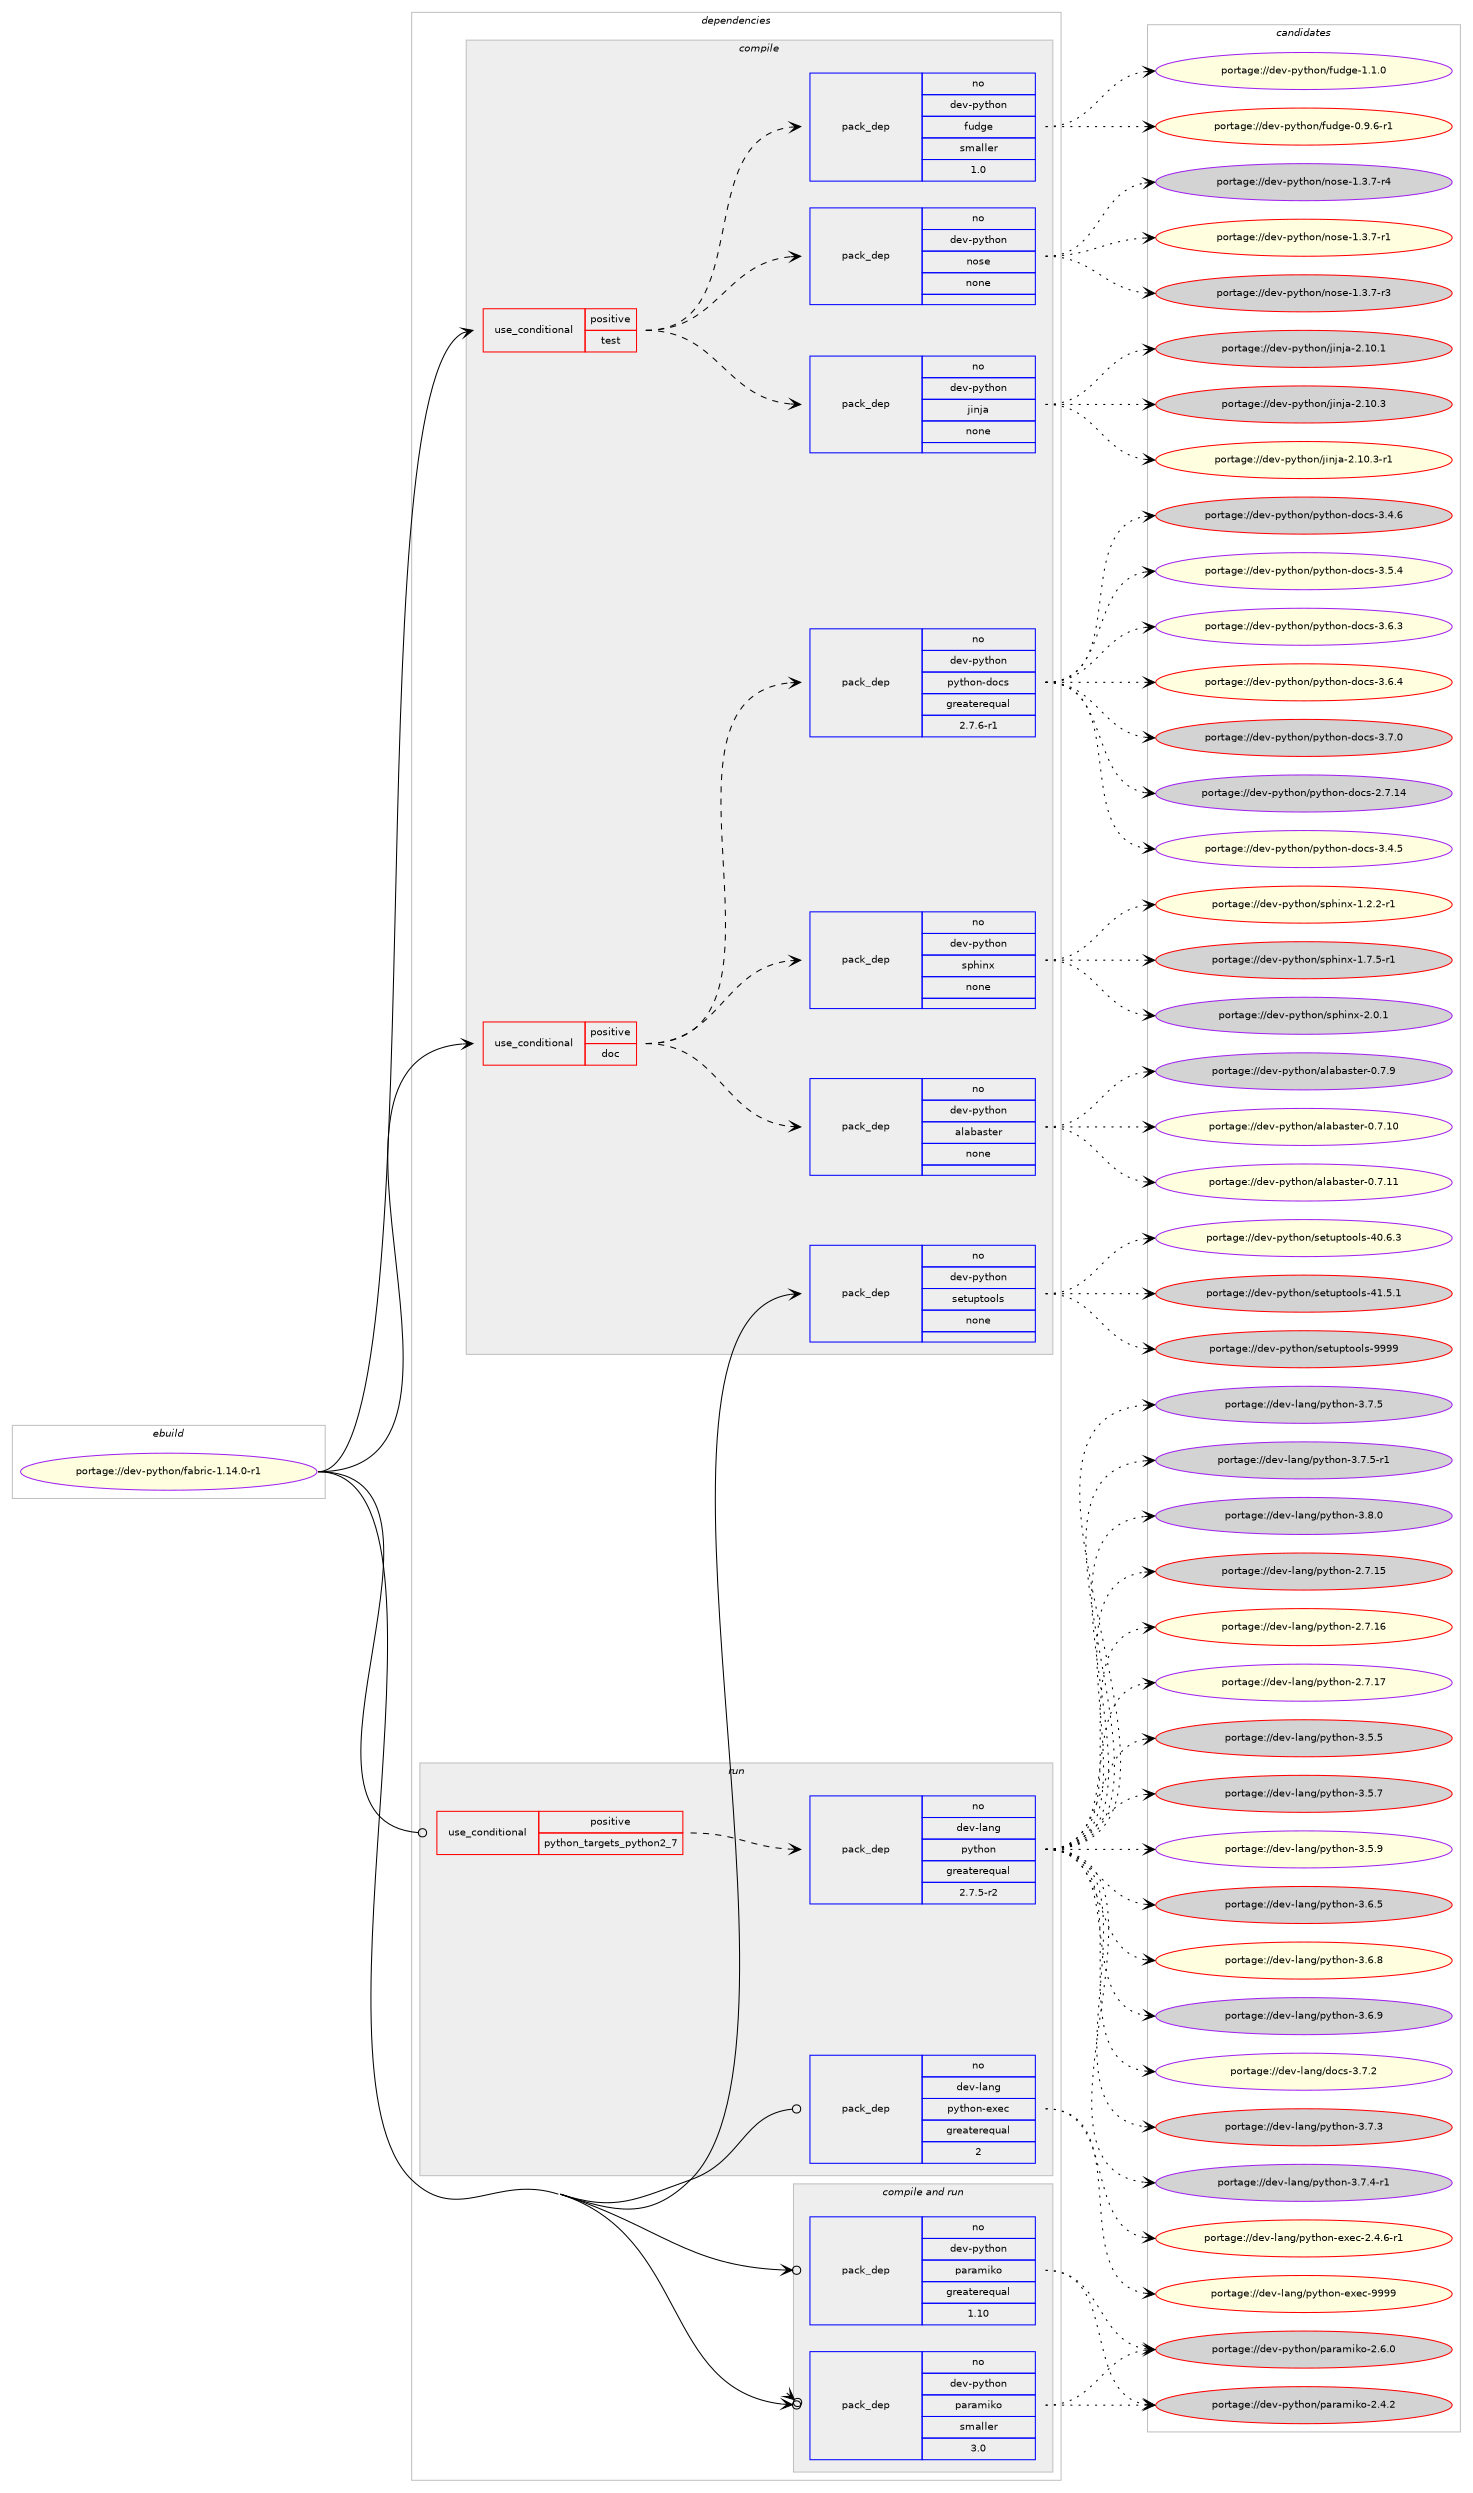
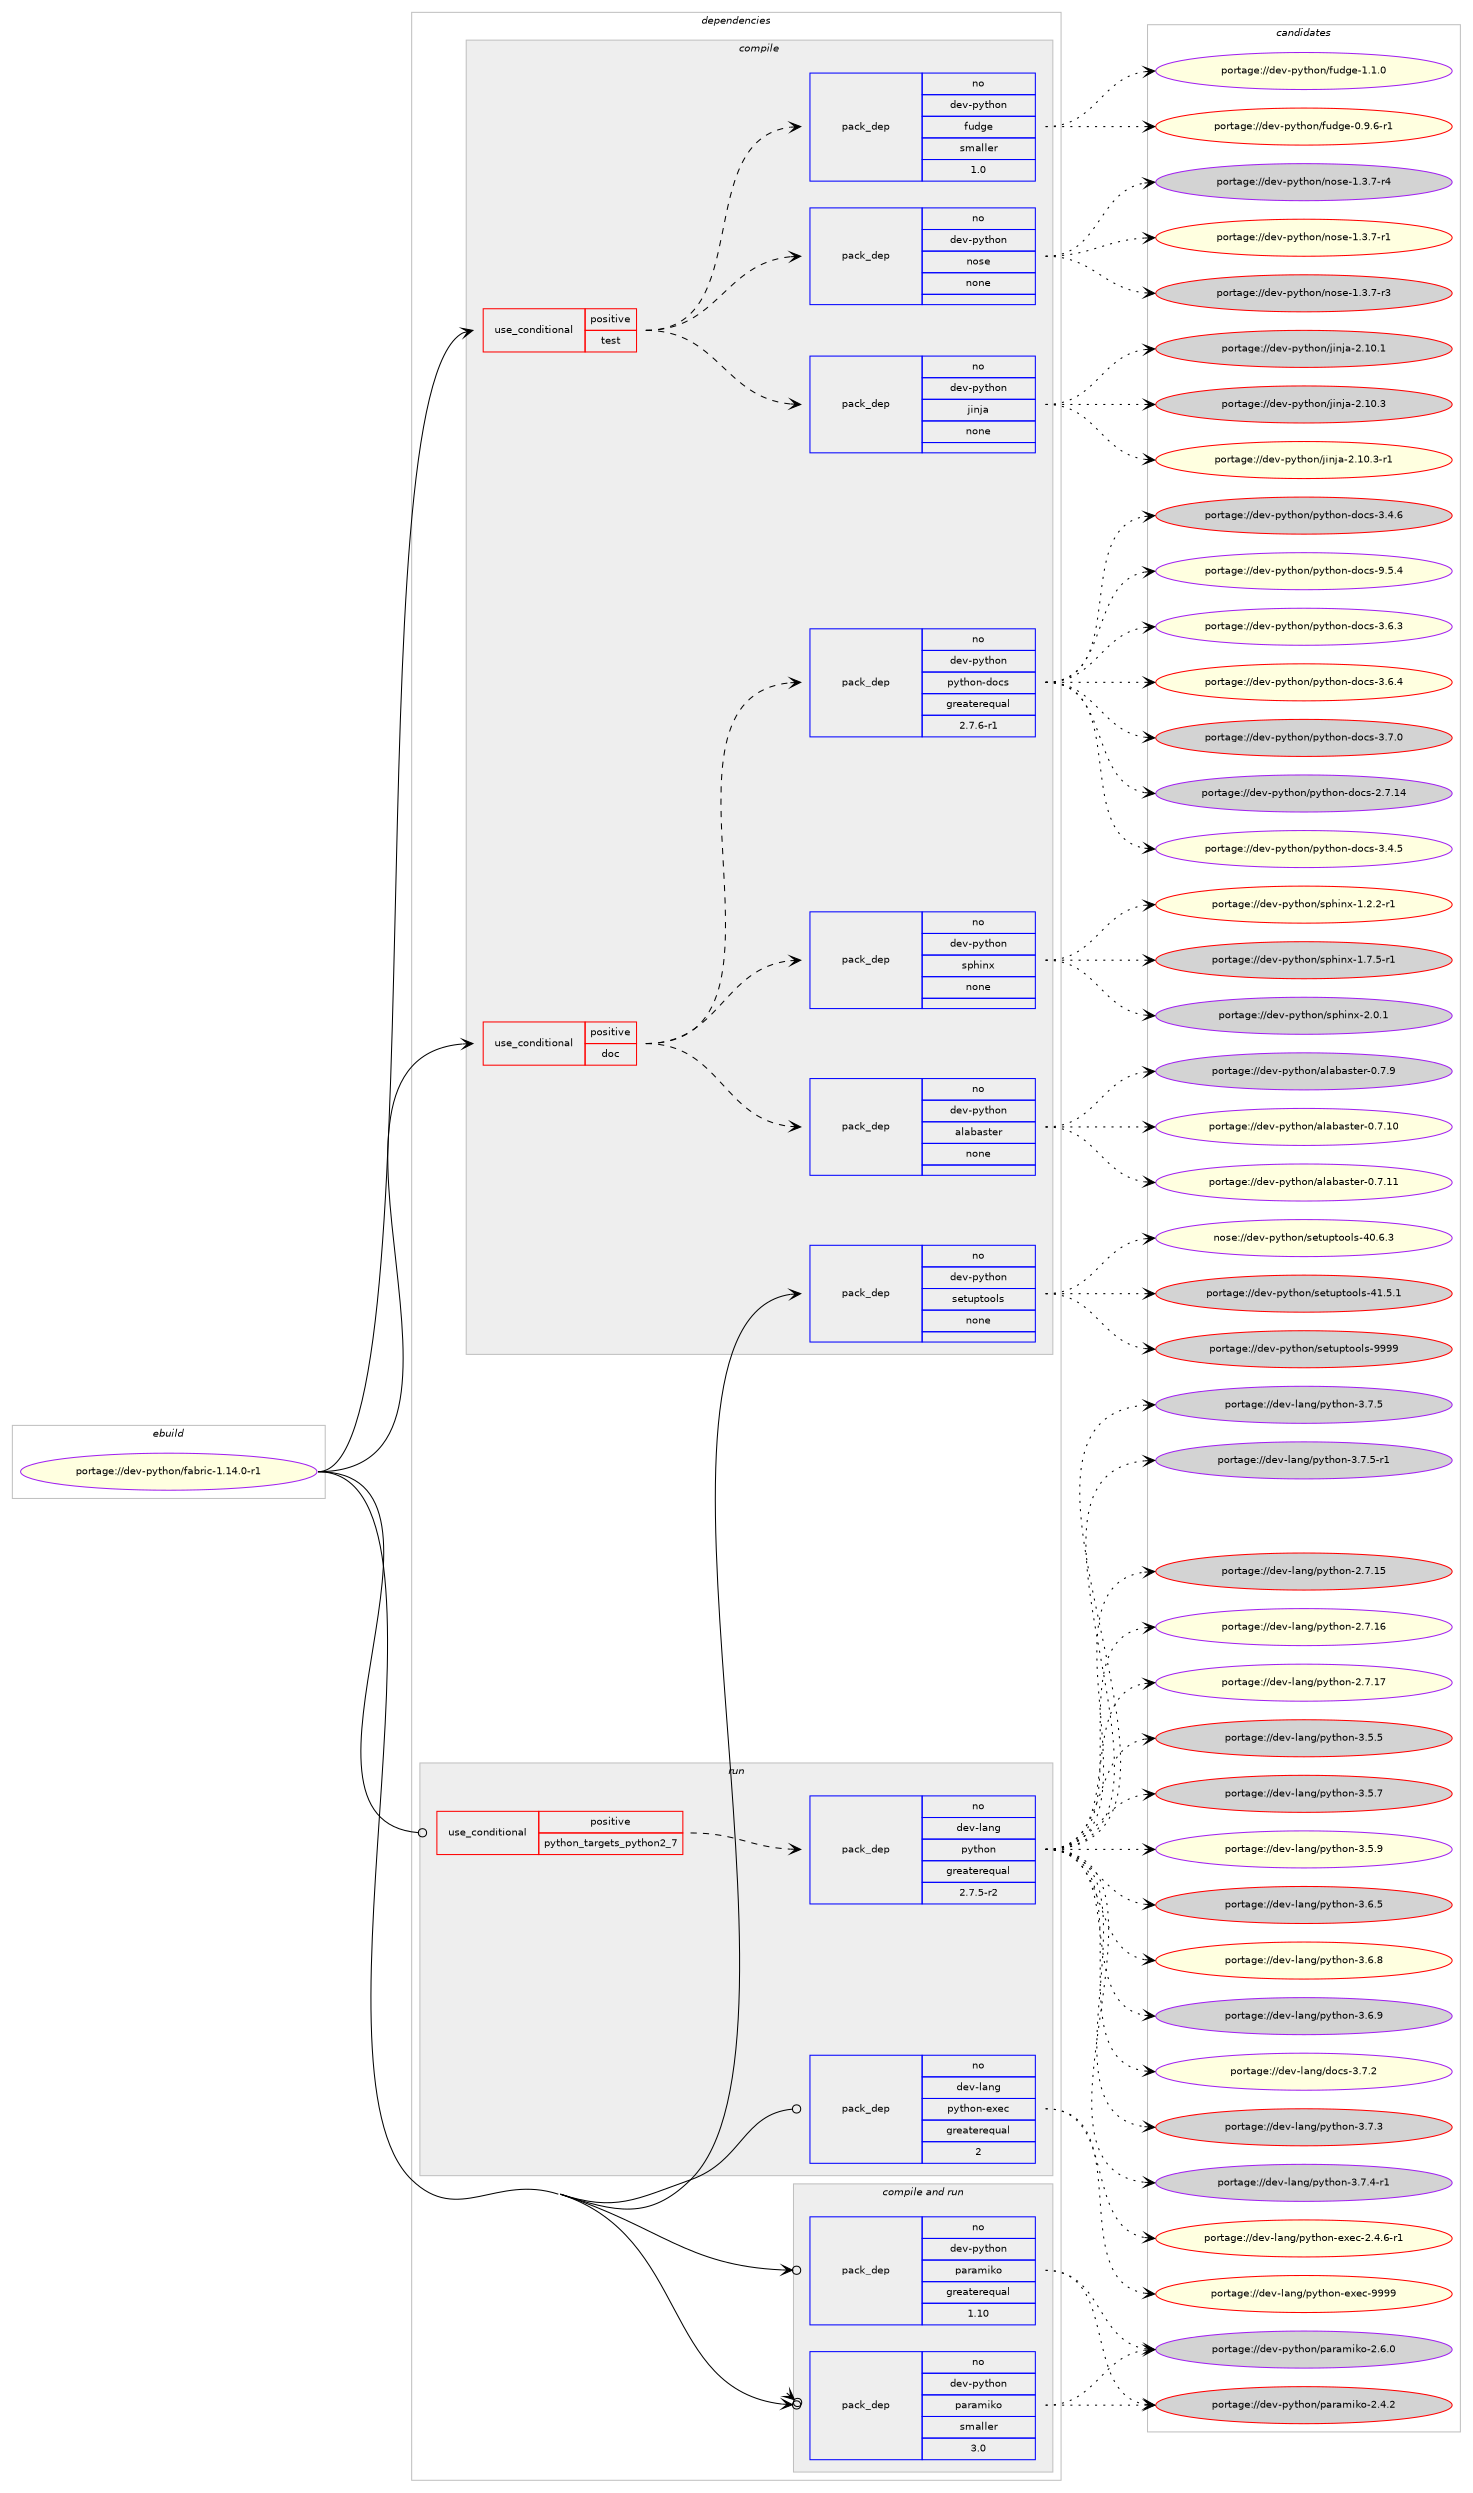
node "portage://dev-python/python-docs-3.5.4": label "portage://dev-python/python-docs-3.5.4" -> "portage://dev-python/python-docs-9.5.4"
node "portage://dev-python/setuptools-40.6.3": label "portage://dev-python/setuptools-40.6.3" -> "nose://dev-python/setuptools-40.6.3"
node "portage://dev-lang/python-3.8.0": removed
node "portage://dev-lang/python-2.7.16": color red -> purple
node "portage://dev-python/paramiko-2.6.0": color red -> purple
